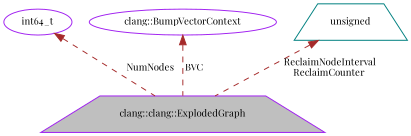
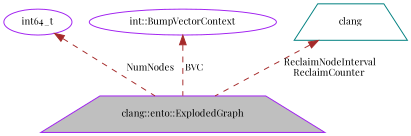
node "clang::BumpVectorContext": label "clang::BumpVectorContext" -> "int::BumpVectorContext"
node "unsigned": label "unsigned" -> "clang"
node "clang::clang::ExplodedGraph": label "clang::clang::ExplodedGraph" -> "clang::ento::ExplodedGraph"
